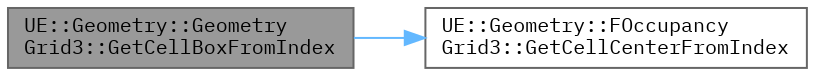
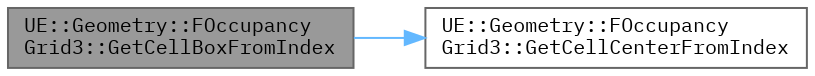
node "UE::Geometry::Geometry Grid3::GetCellBoxFromIndex": label "UE::Geometry::Geometry Grid3::GetCellBoxFromIndex" -> "UE::Geometry::FOccupancy Grid3::GetCellBoxFromIndex"
